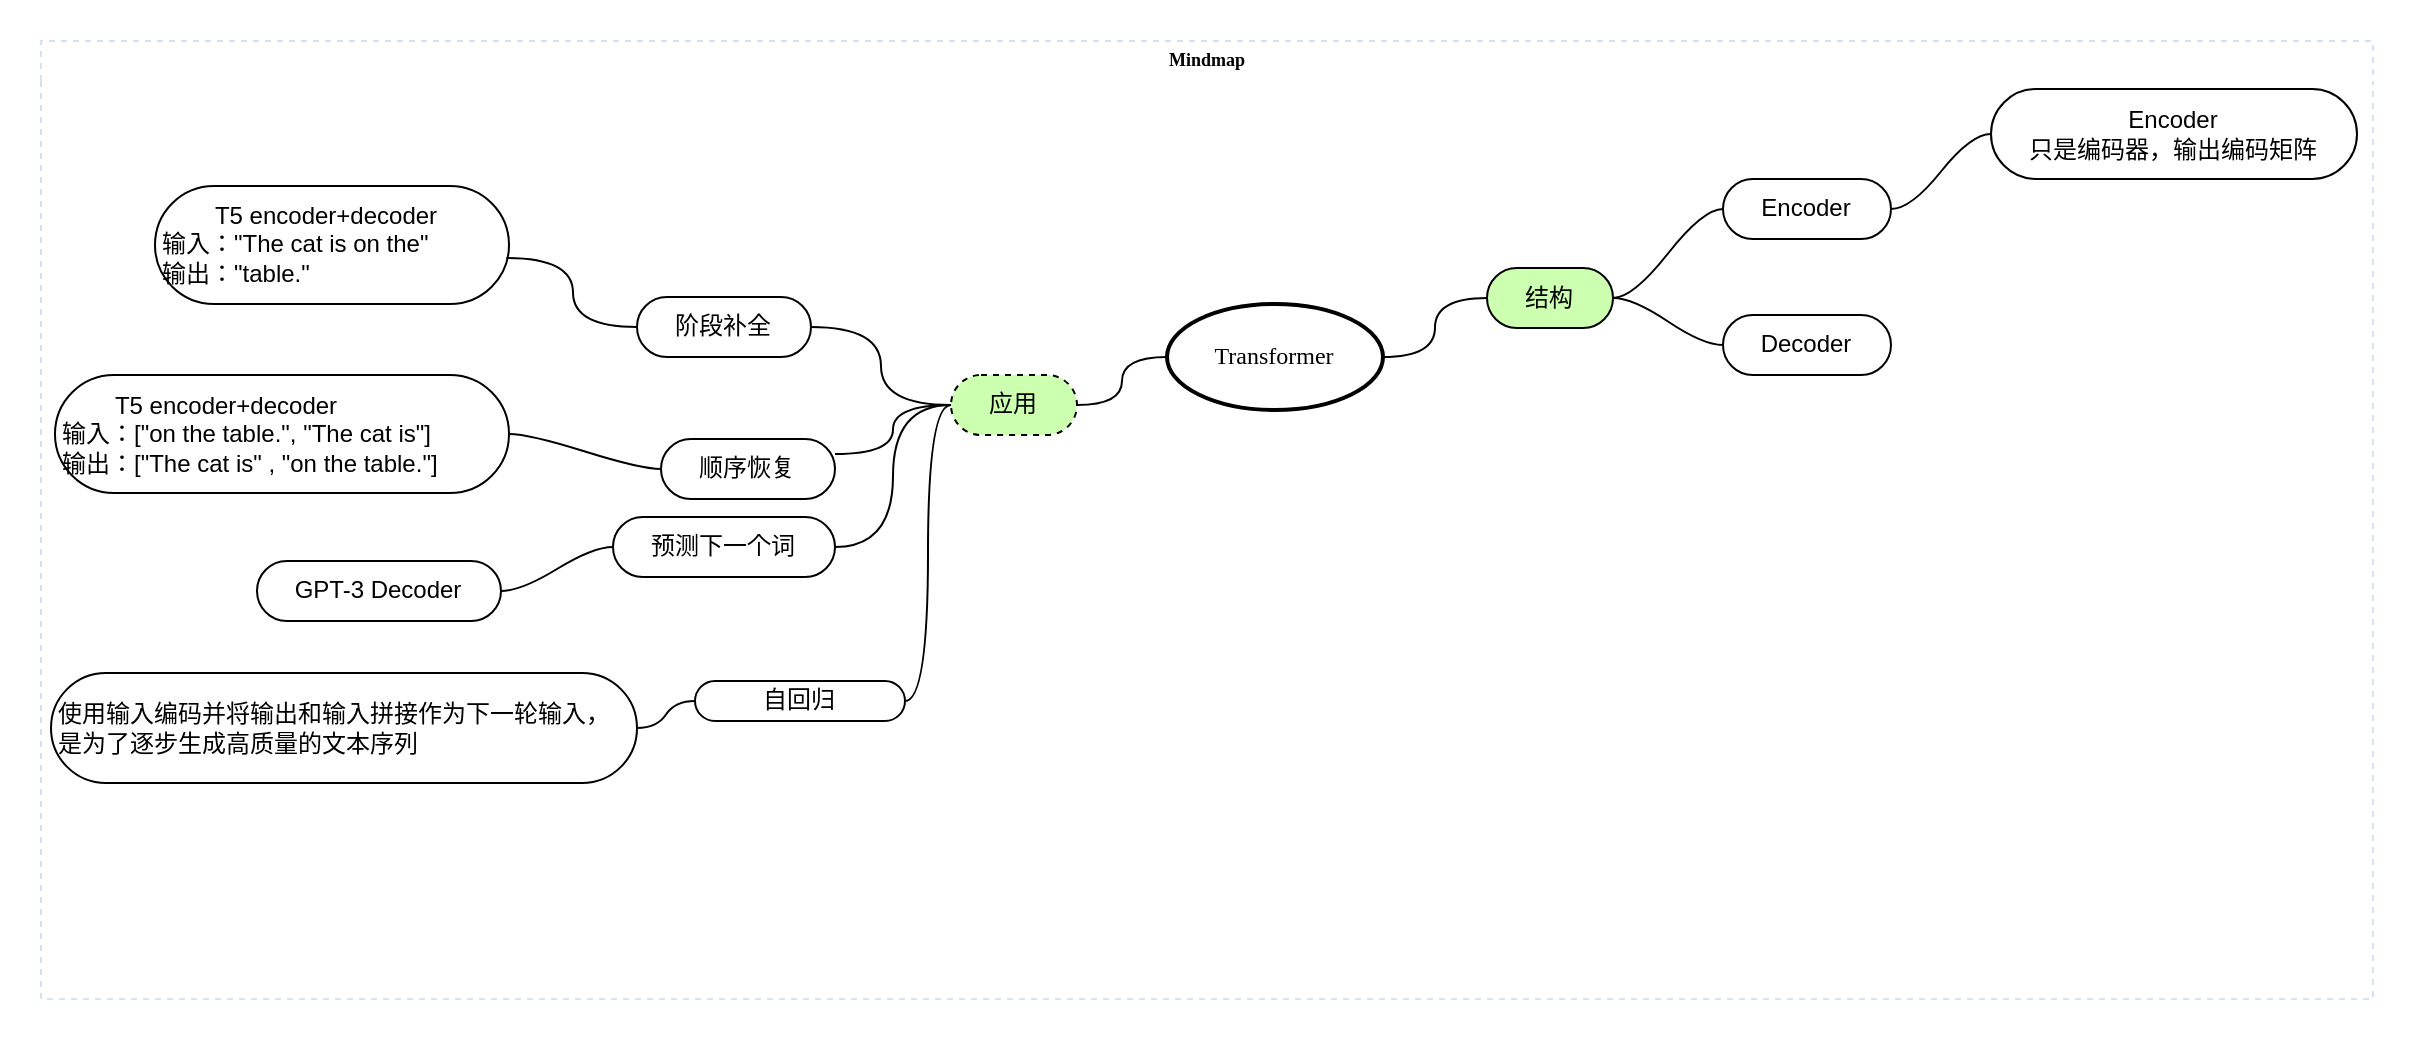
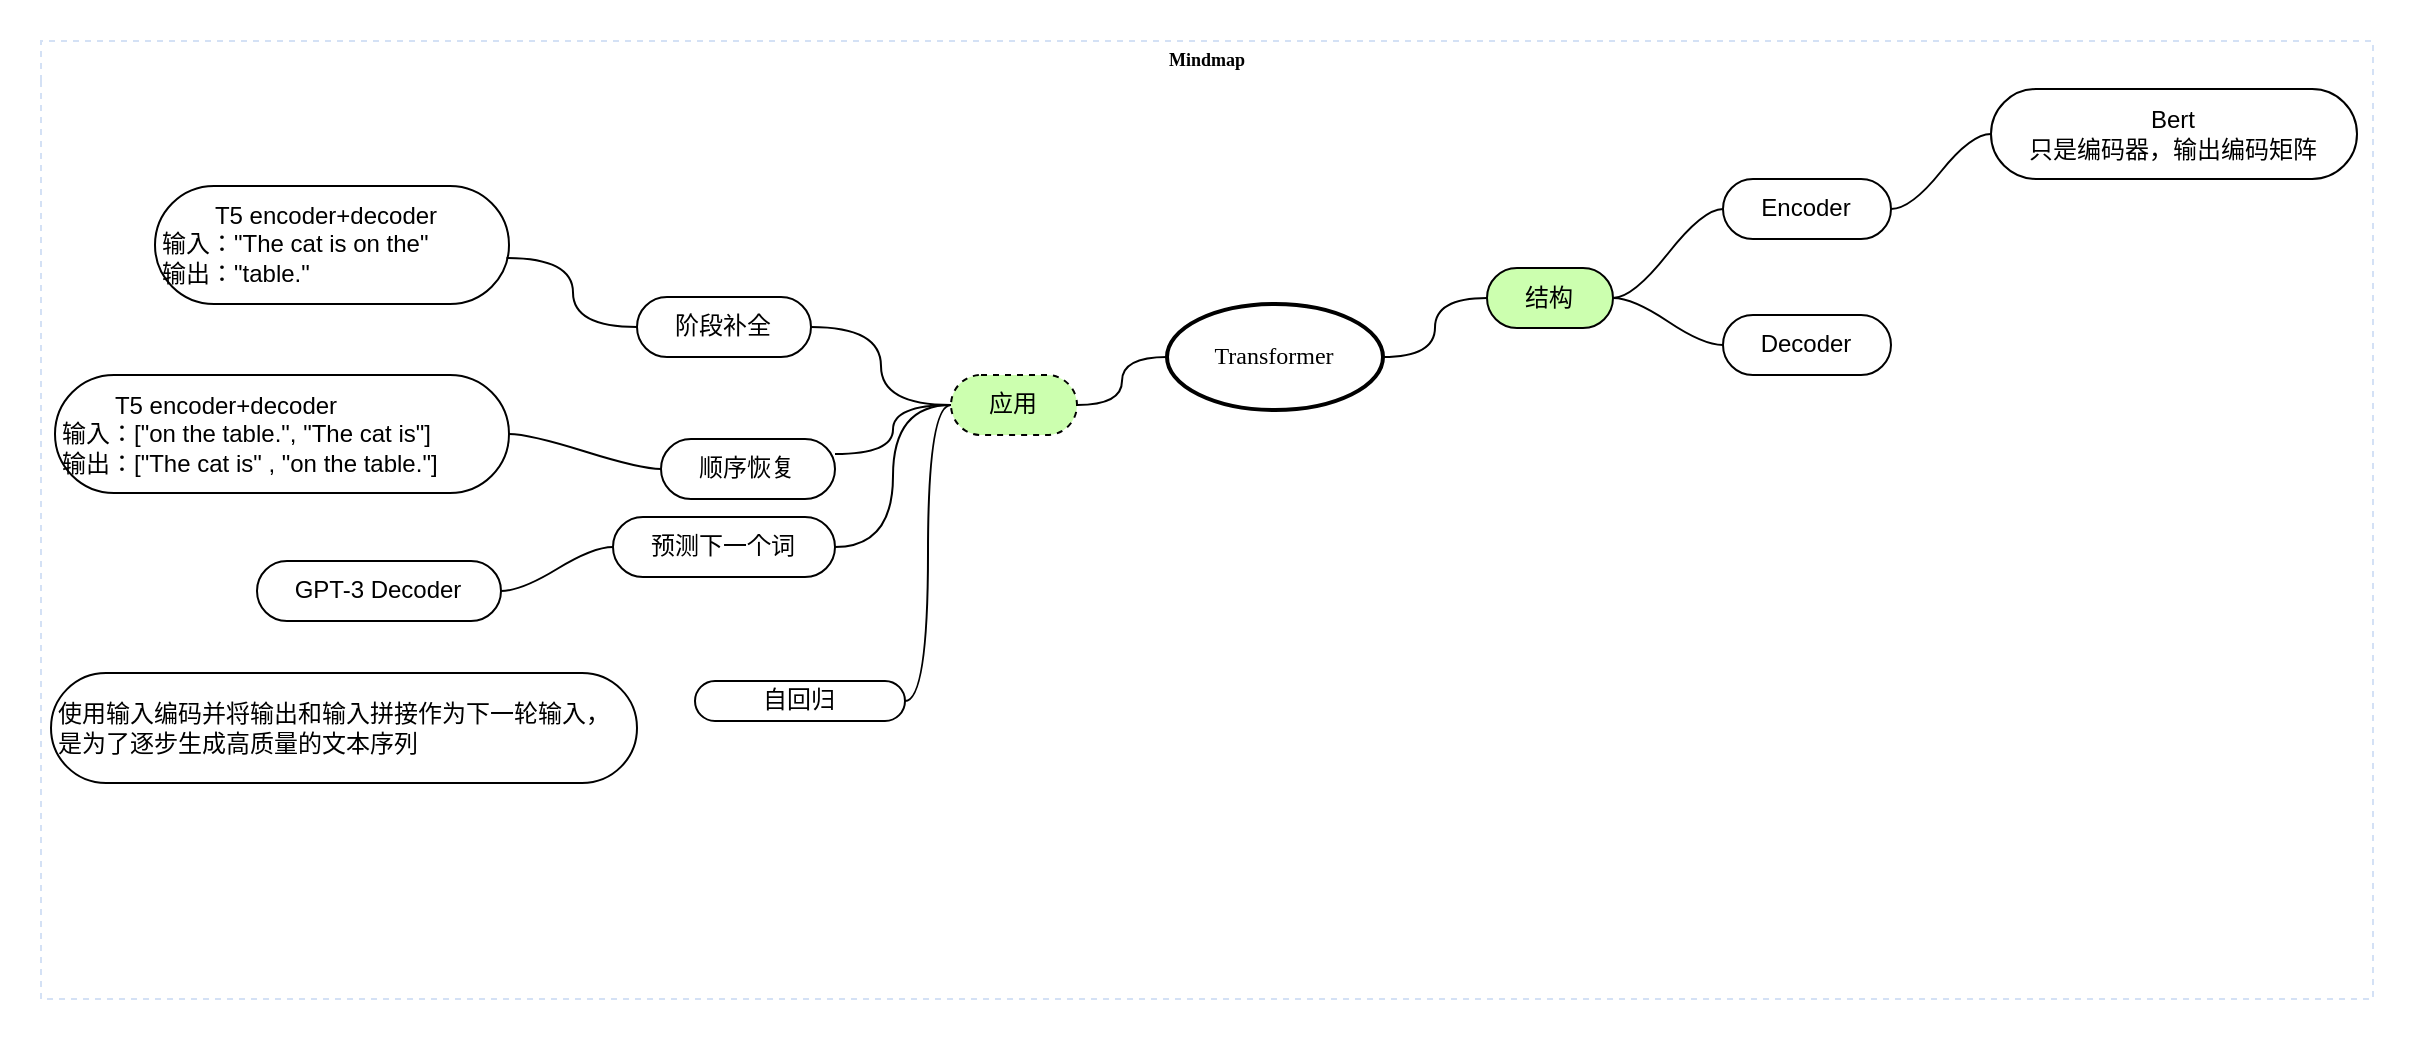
node "Encoder 只是编码器，输出编码矩阵": label "Encoder 只是编码器，输出编码矩阵" -> "Bert 只是编码器，输出编码矩阵"
edge "自回归" -- "使用输入编码并将输出和输入拼接作为下一轮输入， 是为了逐步生成高质量的文本序列": removed
